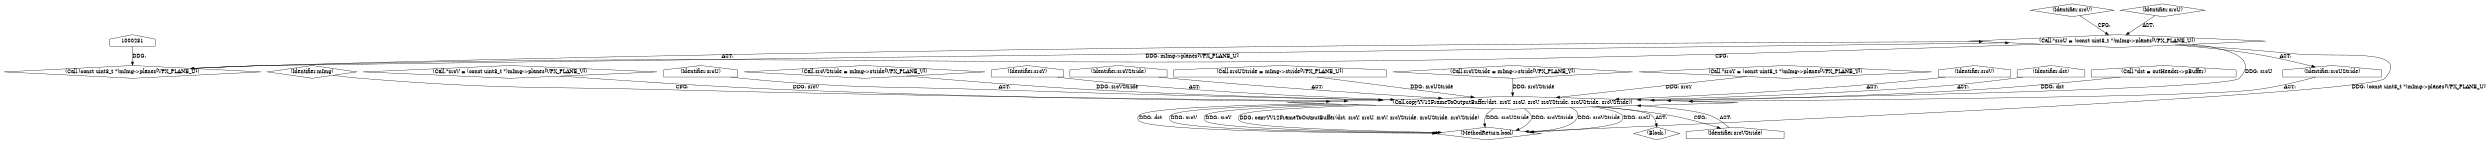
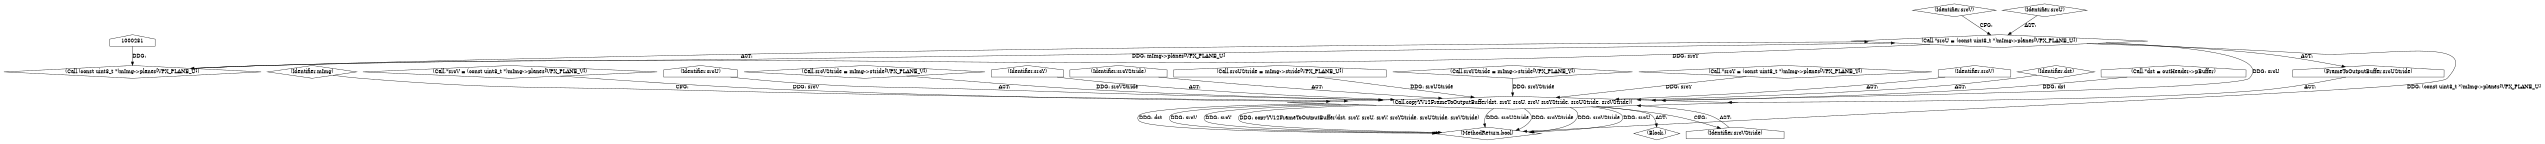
edge "(Call,*srcU = (const uint8_t *)mImg->planes[VPX_PLANE_U])" -> "(Call,(const uint8_t *)mImg->planes[VPX_PLANE_U])": label "CFG: " -> "DDG: srcY"
node "(Identifier,dst)": shape house -> diamond
node "(Identifier,srcUStride)": label "(Identifier,srcUStride)" -> "(FrameToOutputBuffer,srcUStride)"
